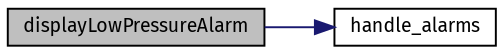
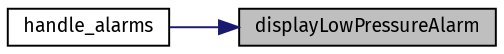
edge "displayLowPressureAlarm" -> "handle_alarms": reversed
